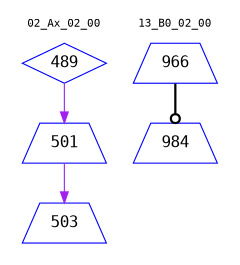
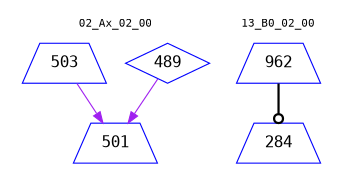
node "966": label "966" -> "962"
node "984": label "984" -> "284"
edge "501" -> "503": reversed
